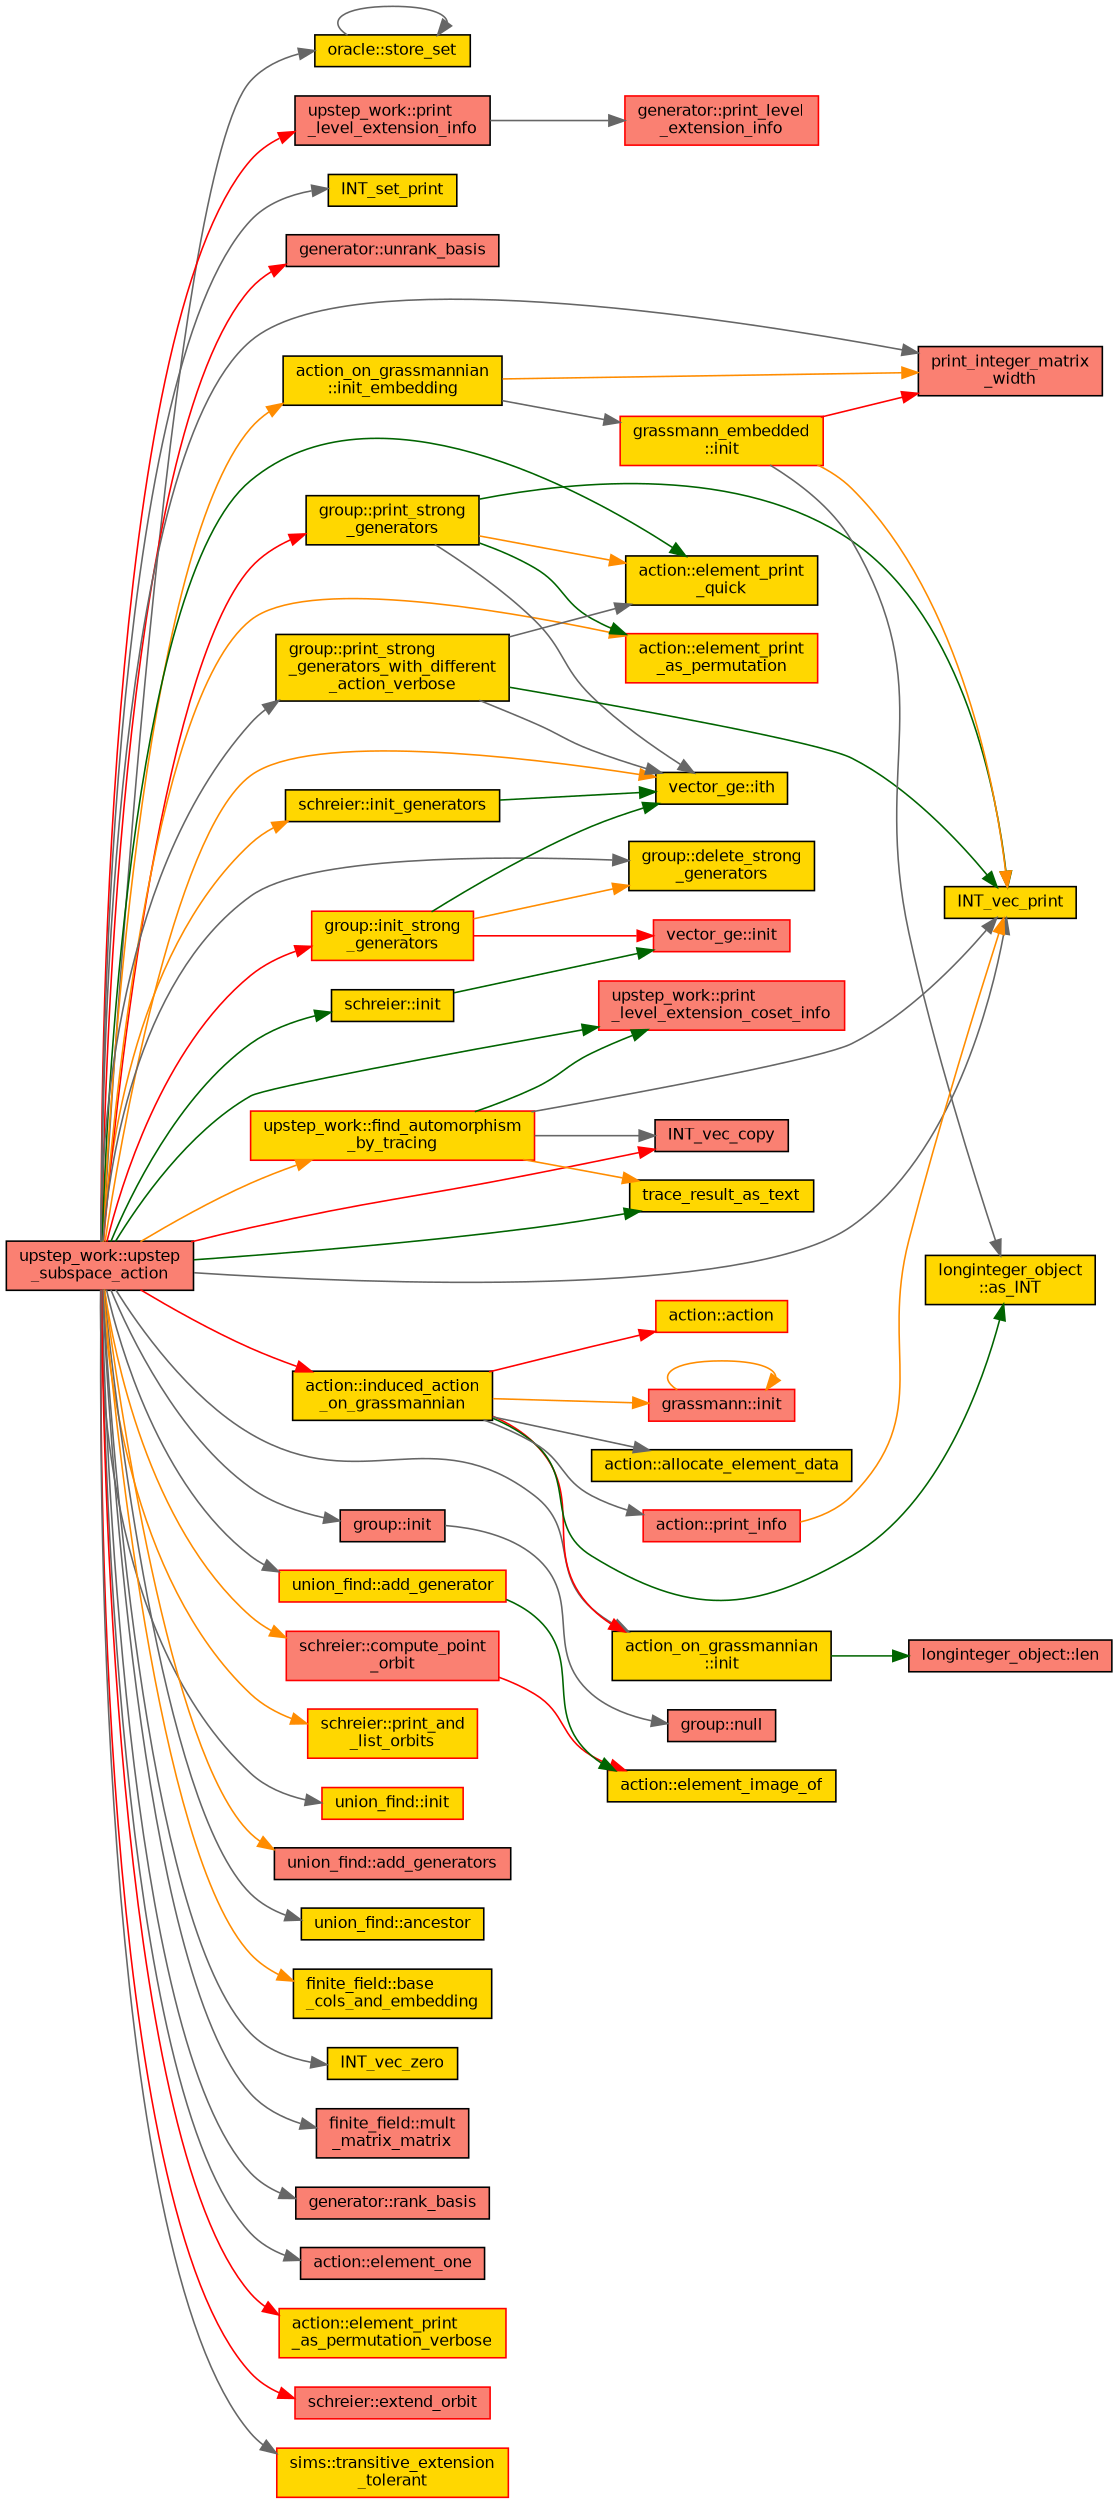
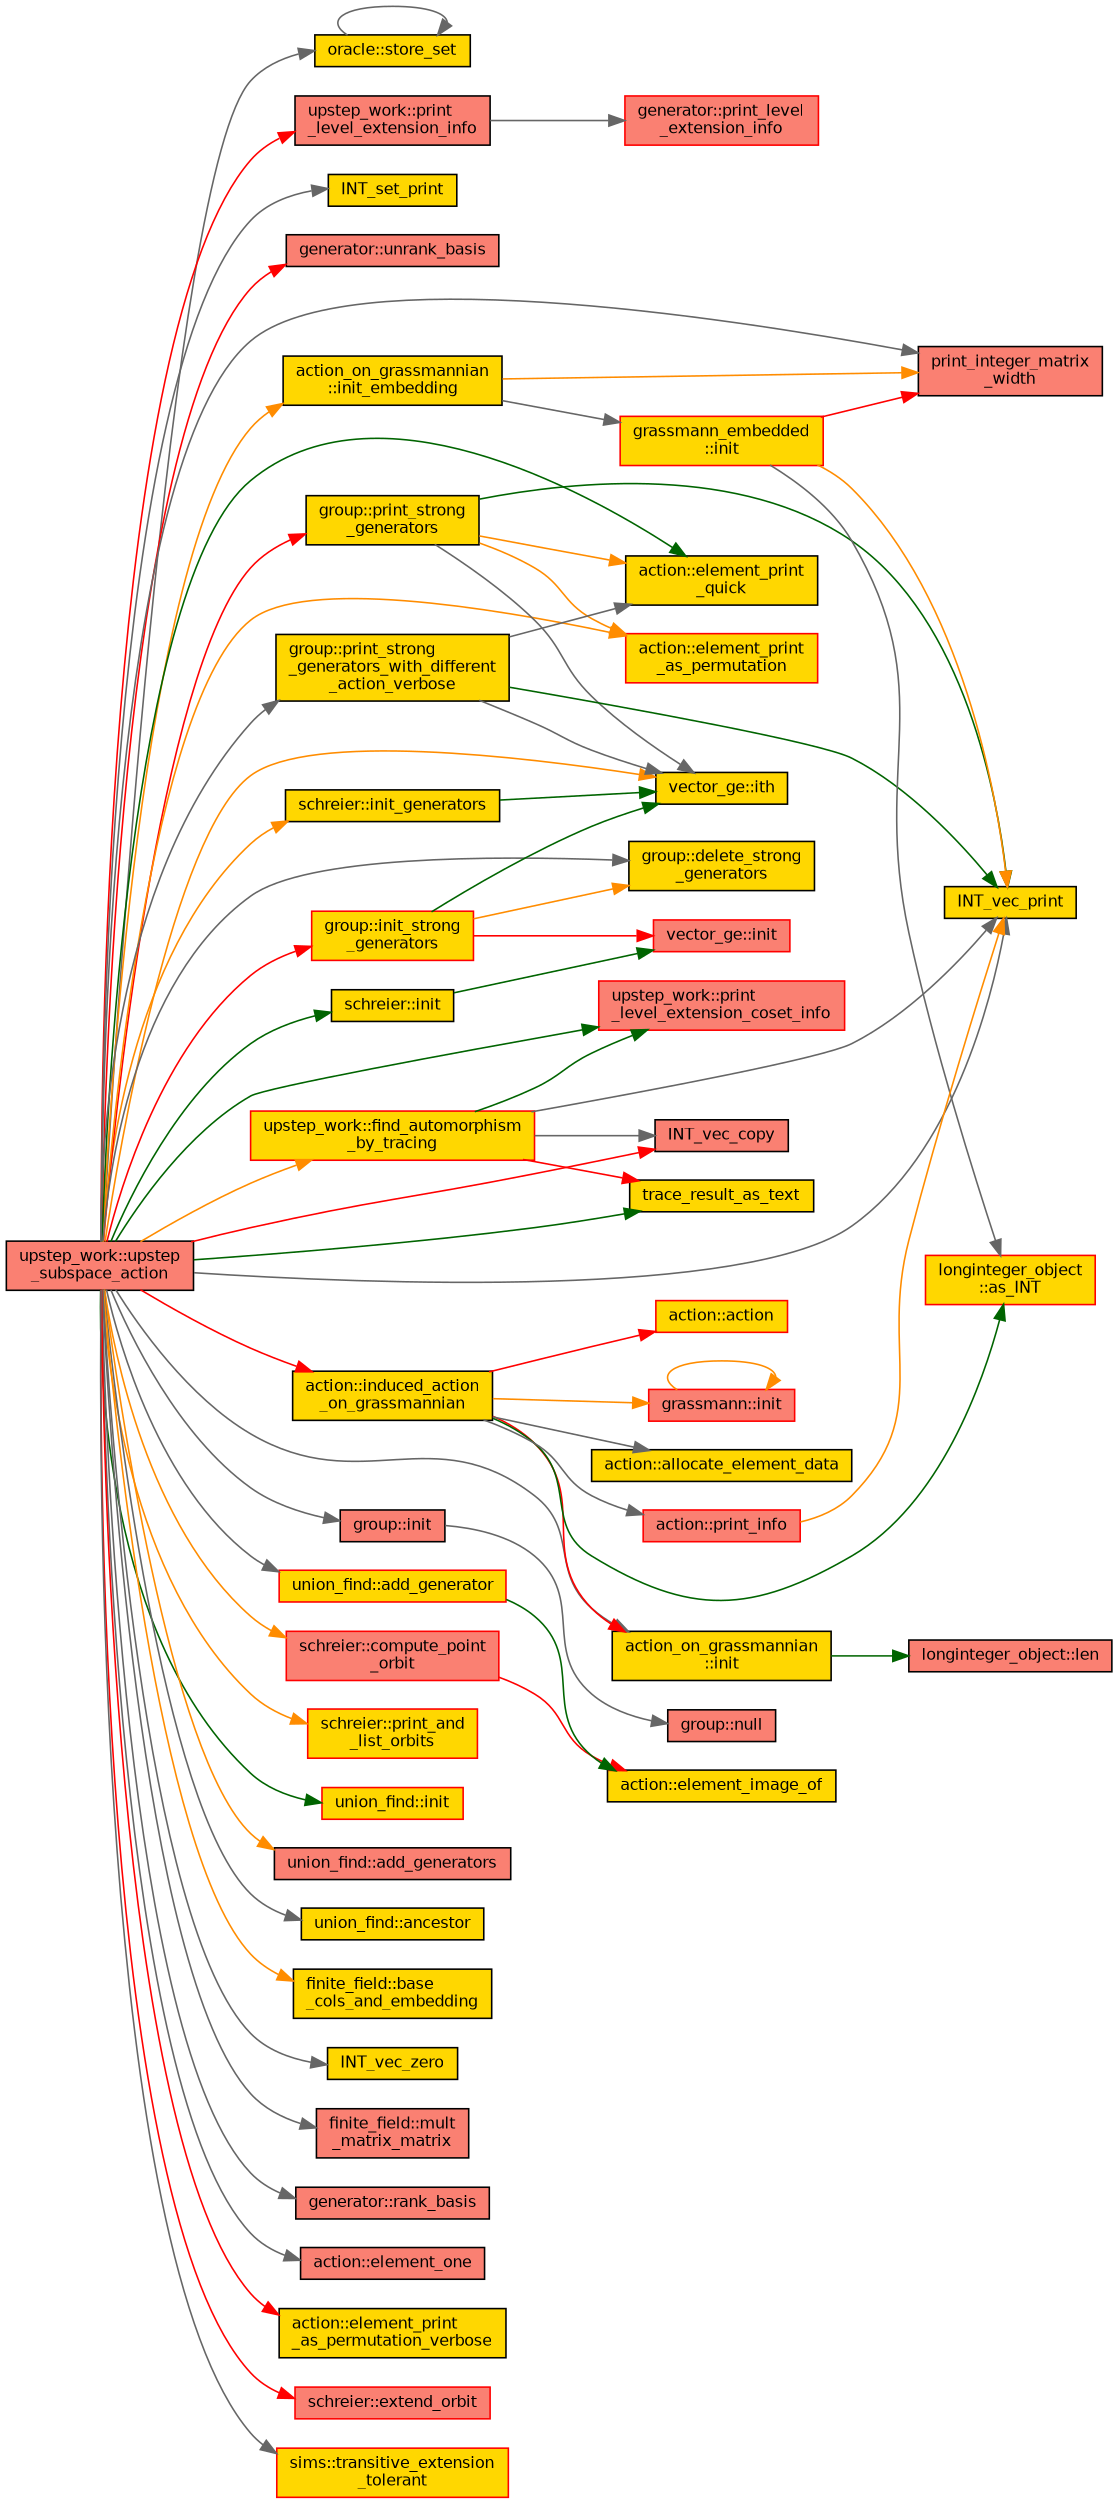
edge "group::print_strong _generators" -> "action::element_print _as_permutation": color darkgreen -> darkorange
edge "upstep_work::find_automorphism _by_tracing" -> "trace_result_as_text": color darkorange -> red
node "longinteger_object ::as_INT": color black -> red
edge "upstep_work::upstep _subspace_action" -> "union_find::init": color gray40 -> darkgreen
node "action::element_print _as_permutation_verbose": color red -> black
